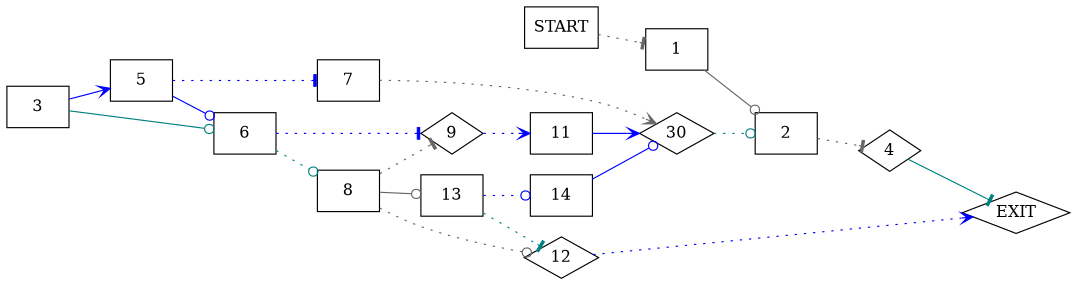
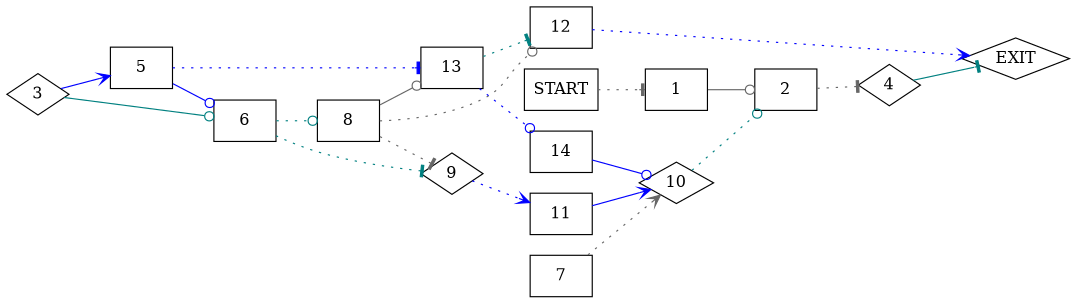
edge "5" -> "7": now "5" -> "13"
node "3": shape box -> diamond
edge "6" -> "9": color blue -> teal
node "30": label "30" -> "10"
node "12": shape diamond -> box
